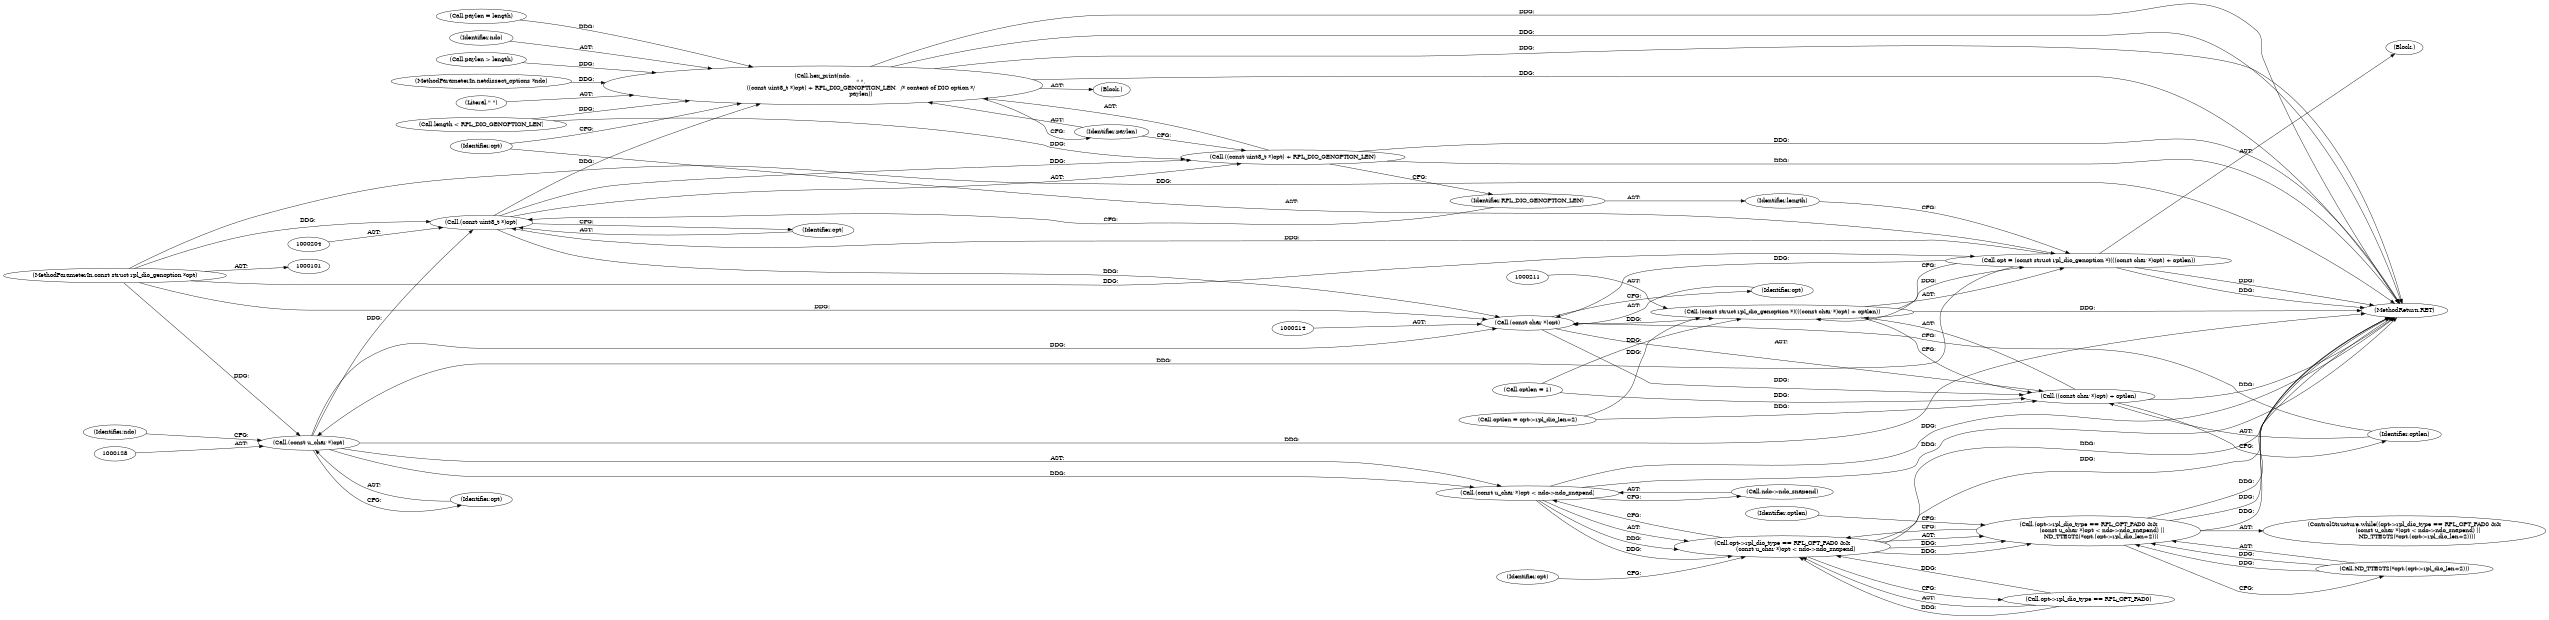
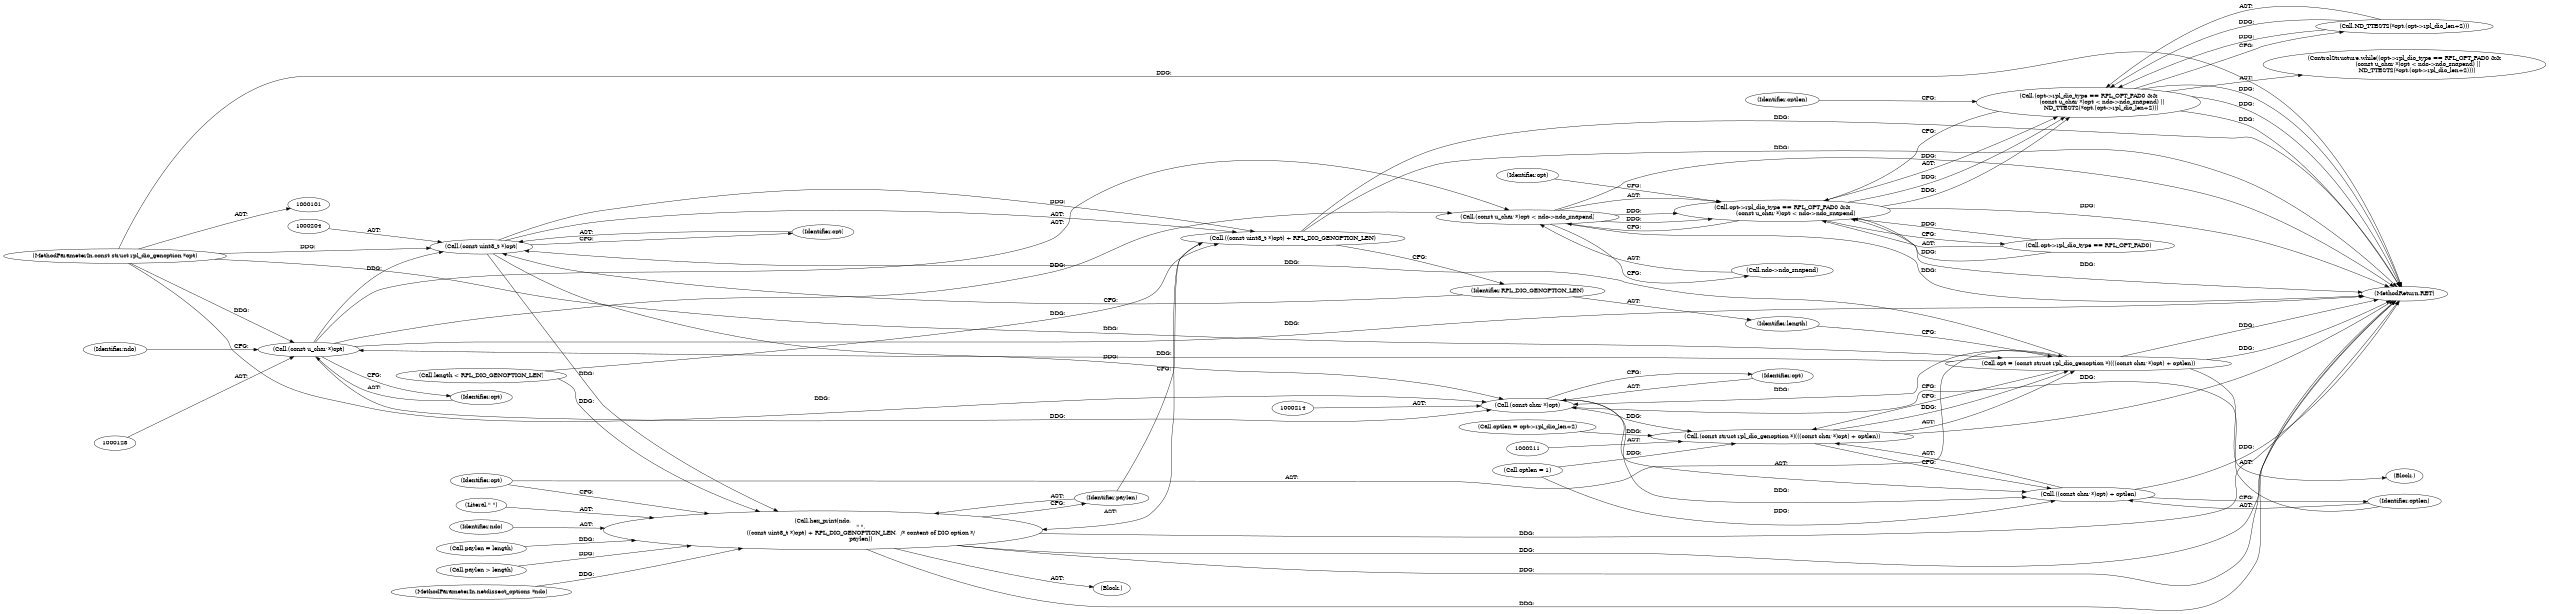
edge "(Call,optlen = opt->rpl_dio_len+2)" -> "(Call,((const char *)opt) + optlen)": removed, label "DDG:"
